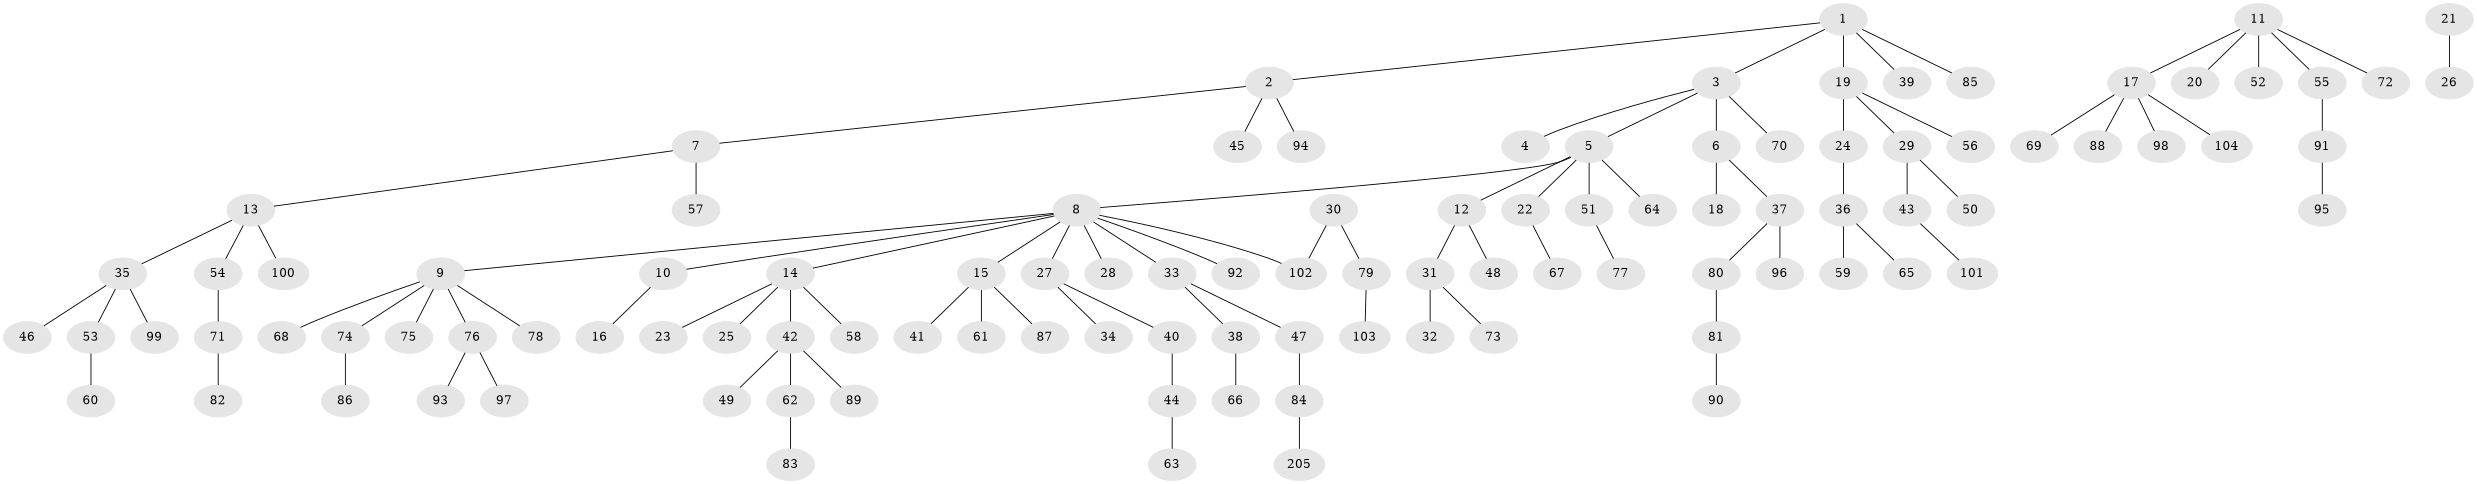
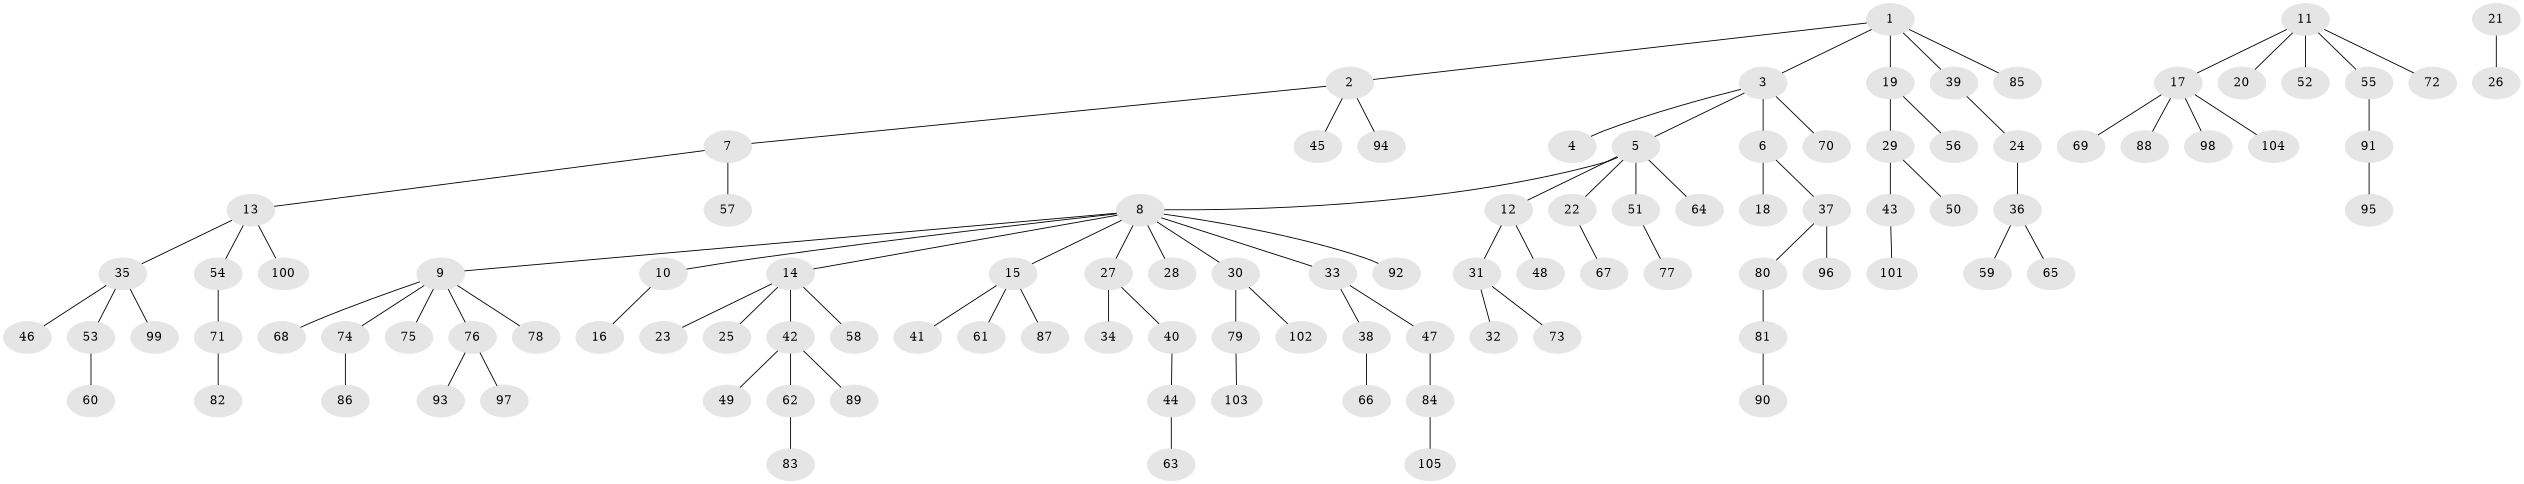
edge "19" -- "24": now "39" -- "24"
edge "8" -- "102": now "8" -- "30"
node "205": label "205" -> "105"
